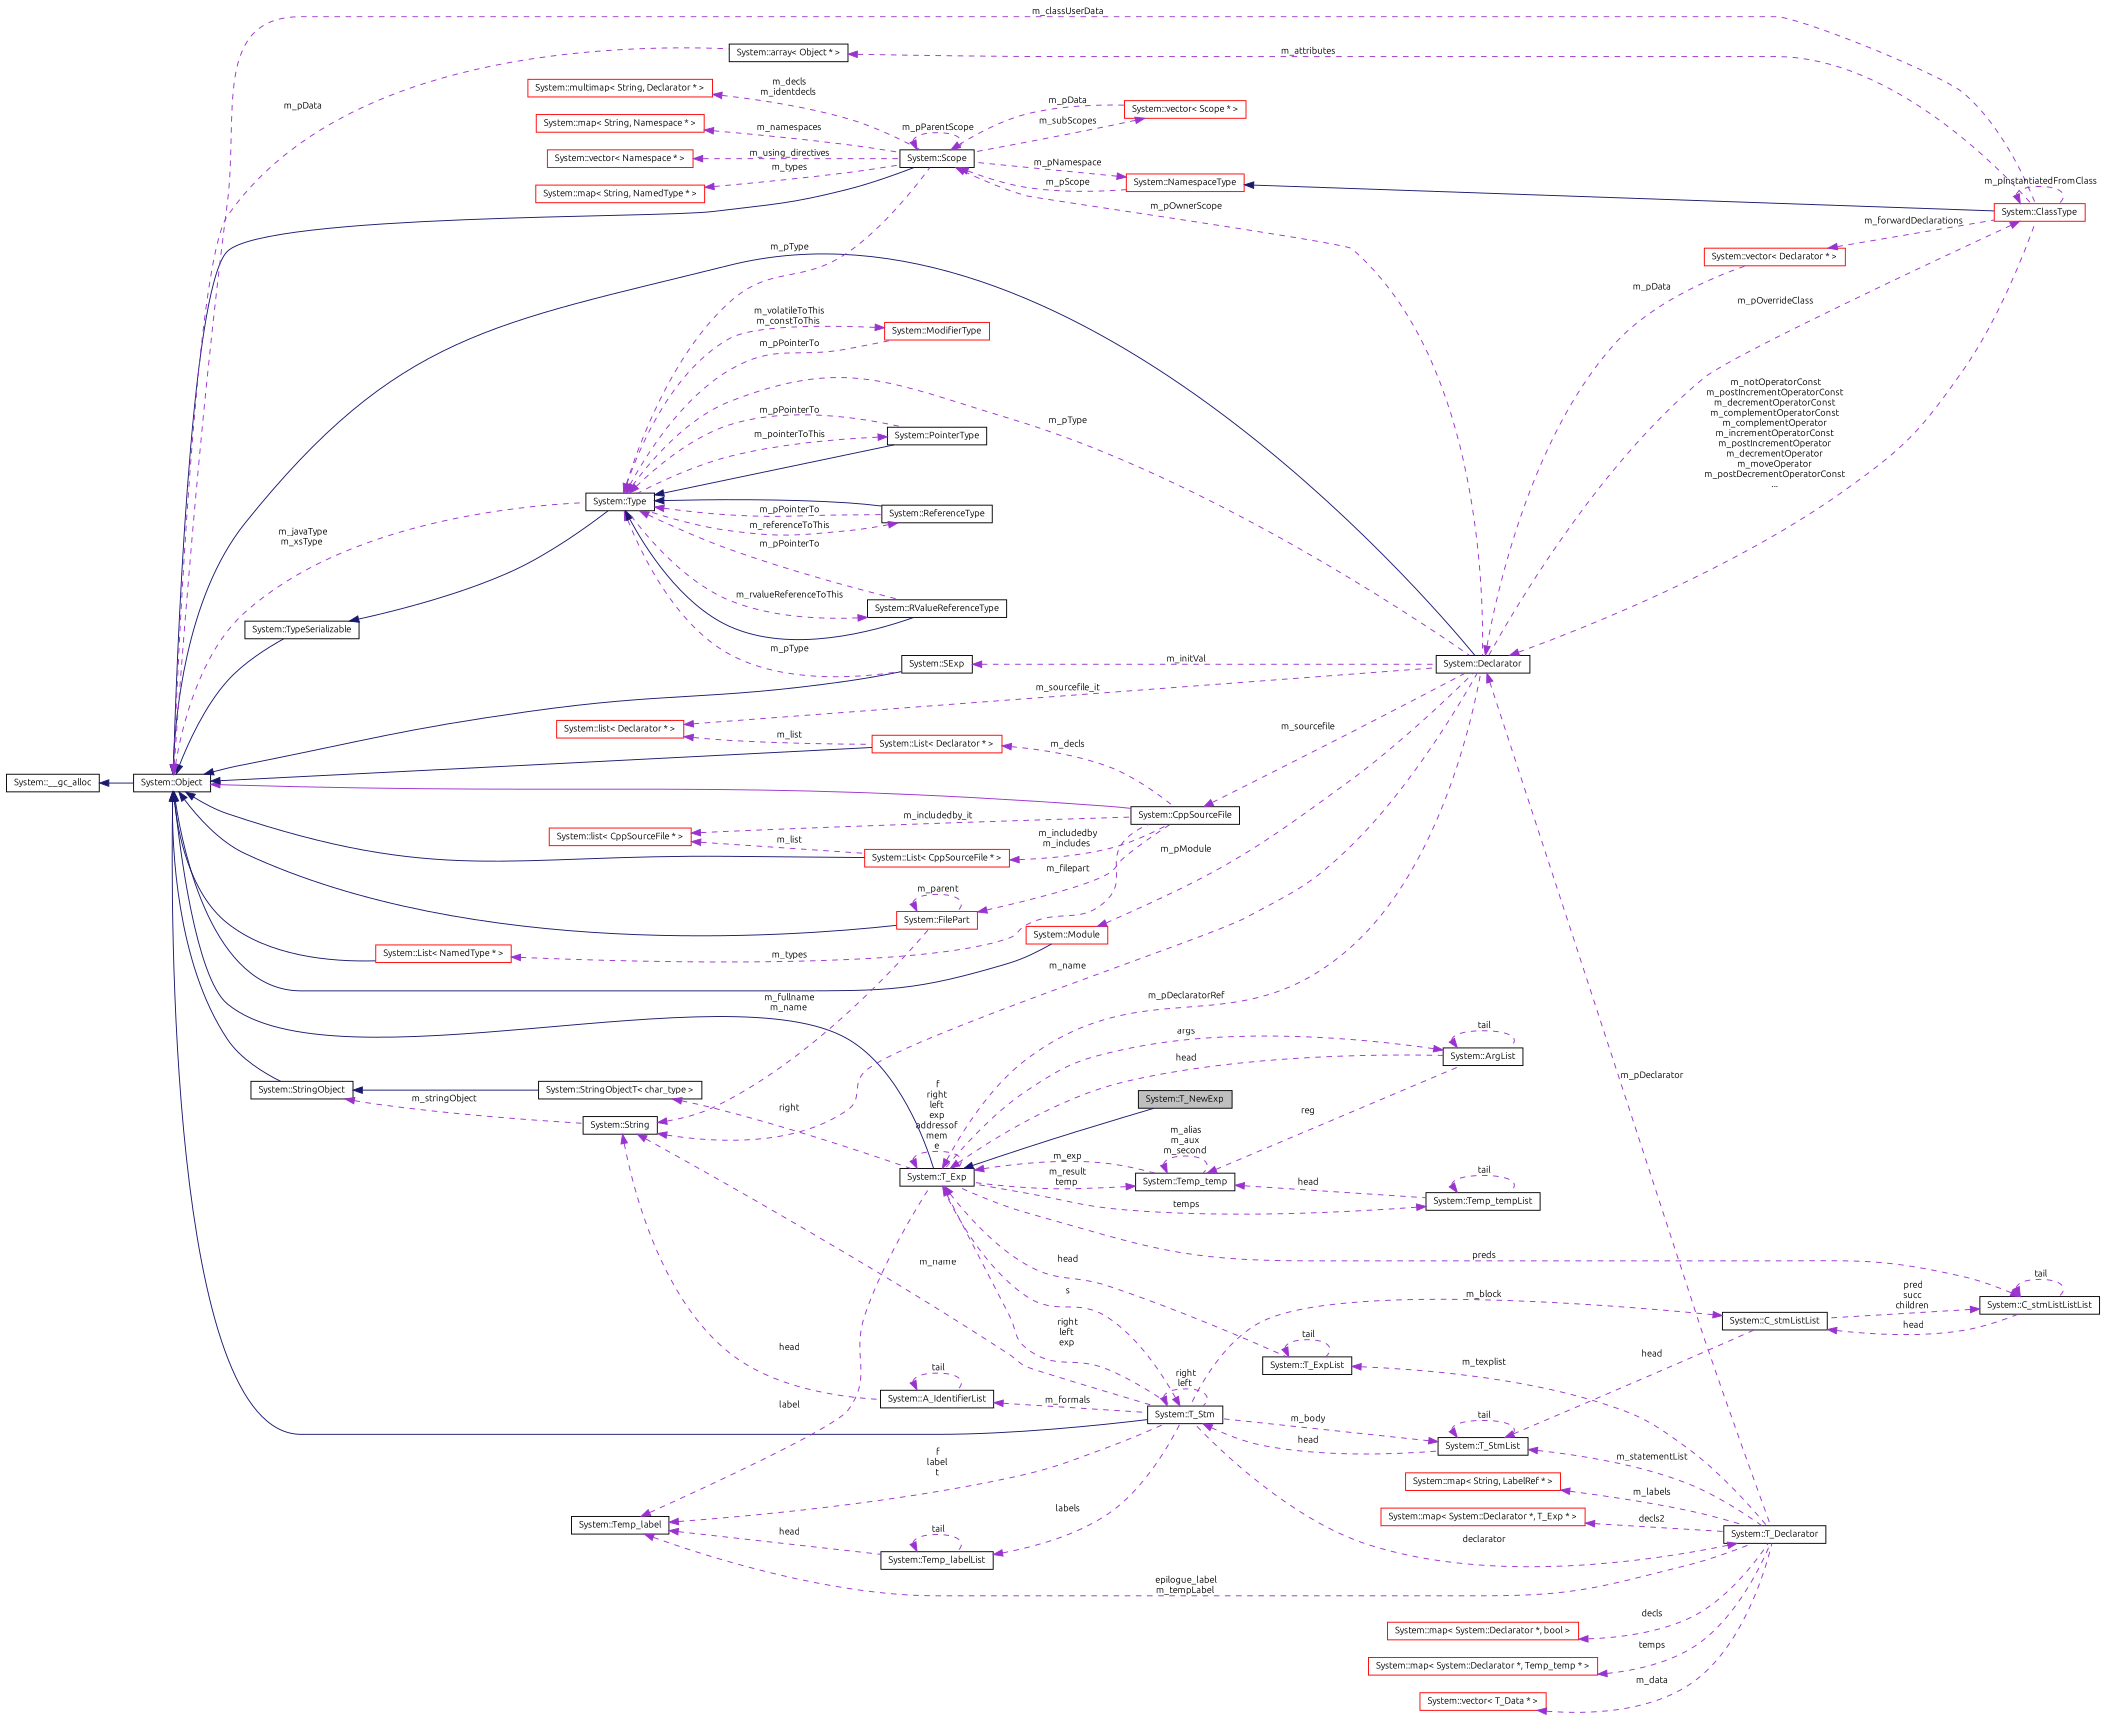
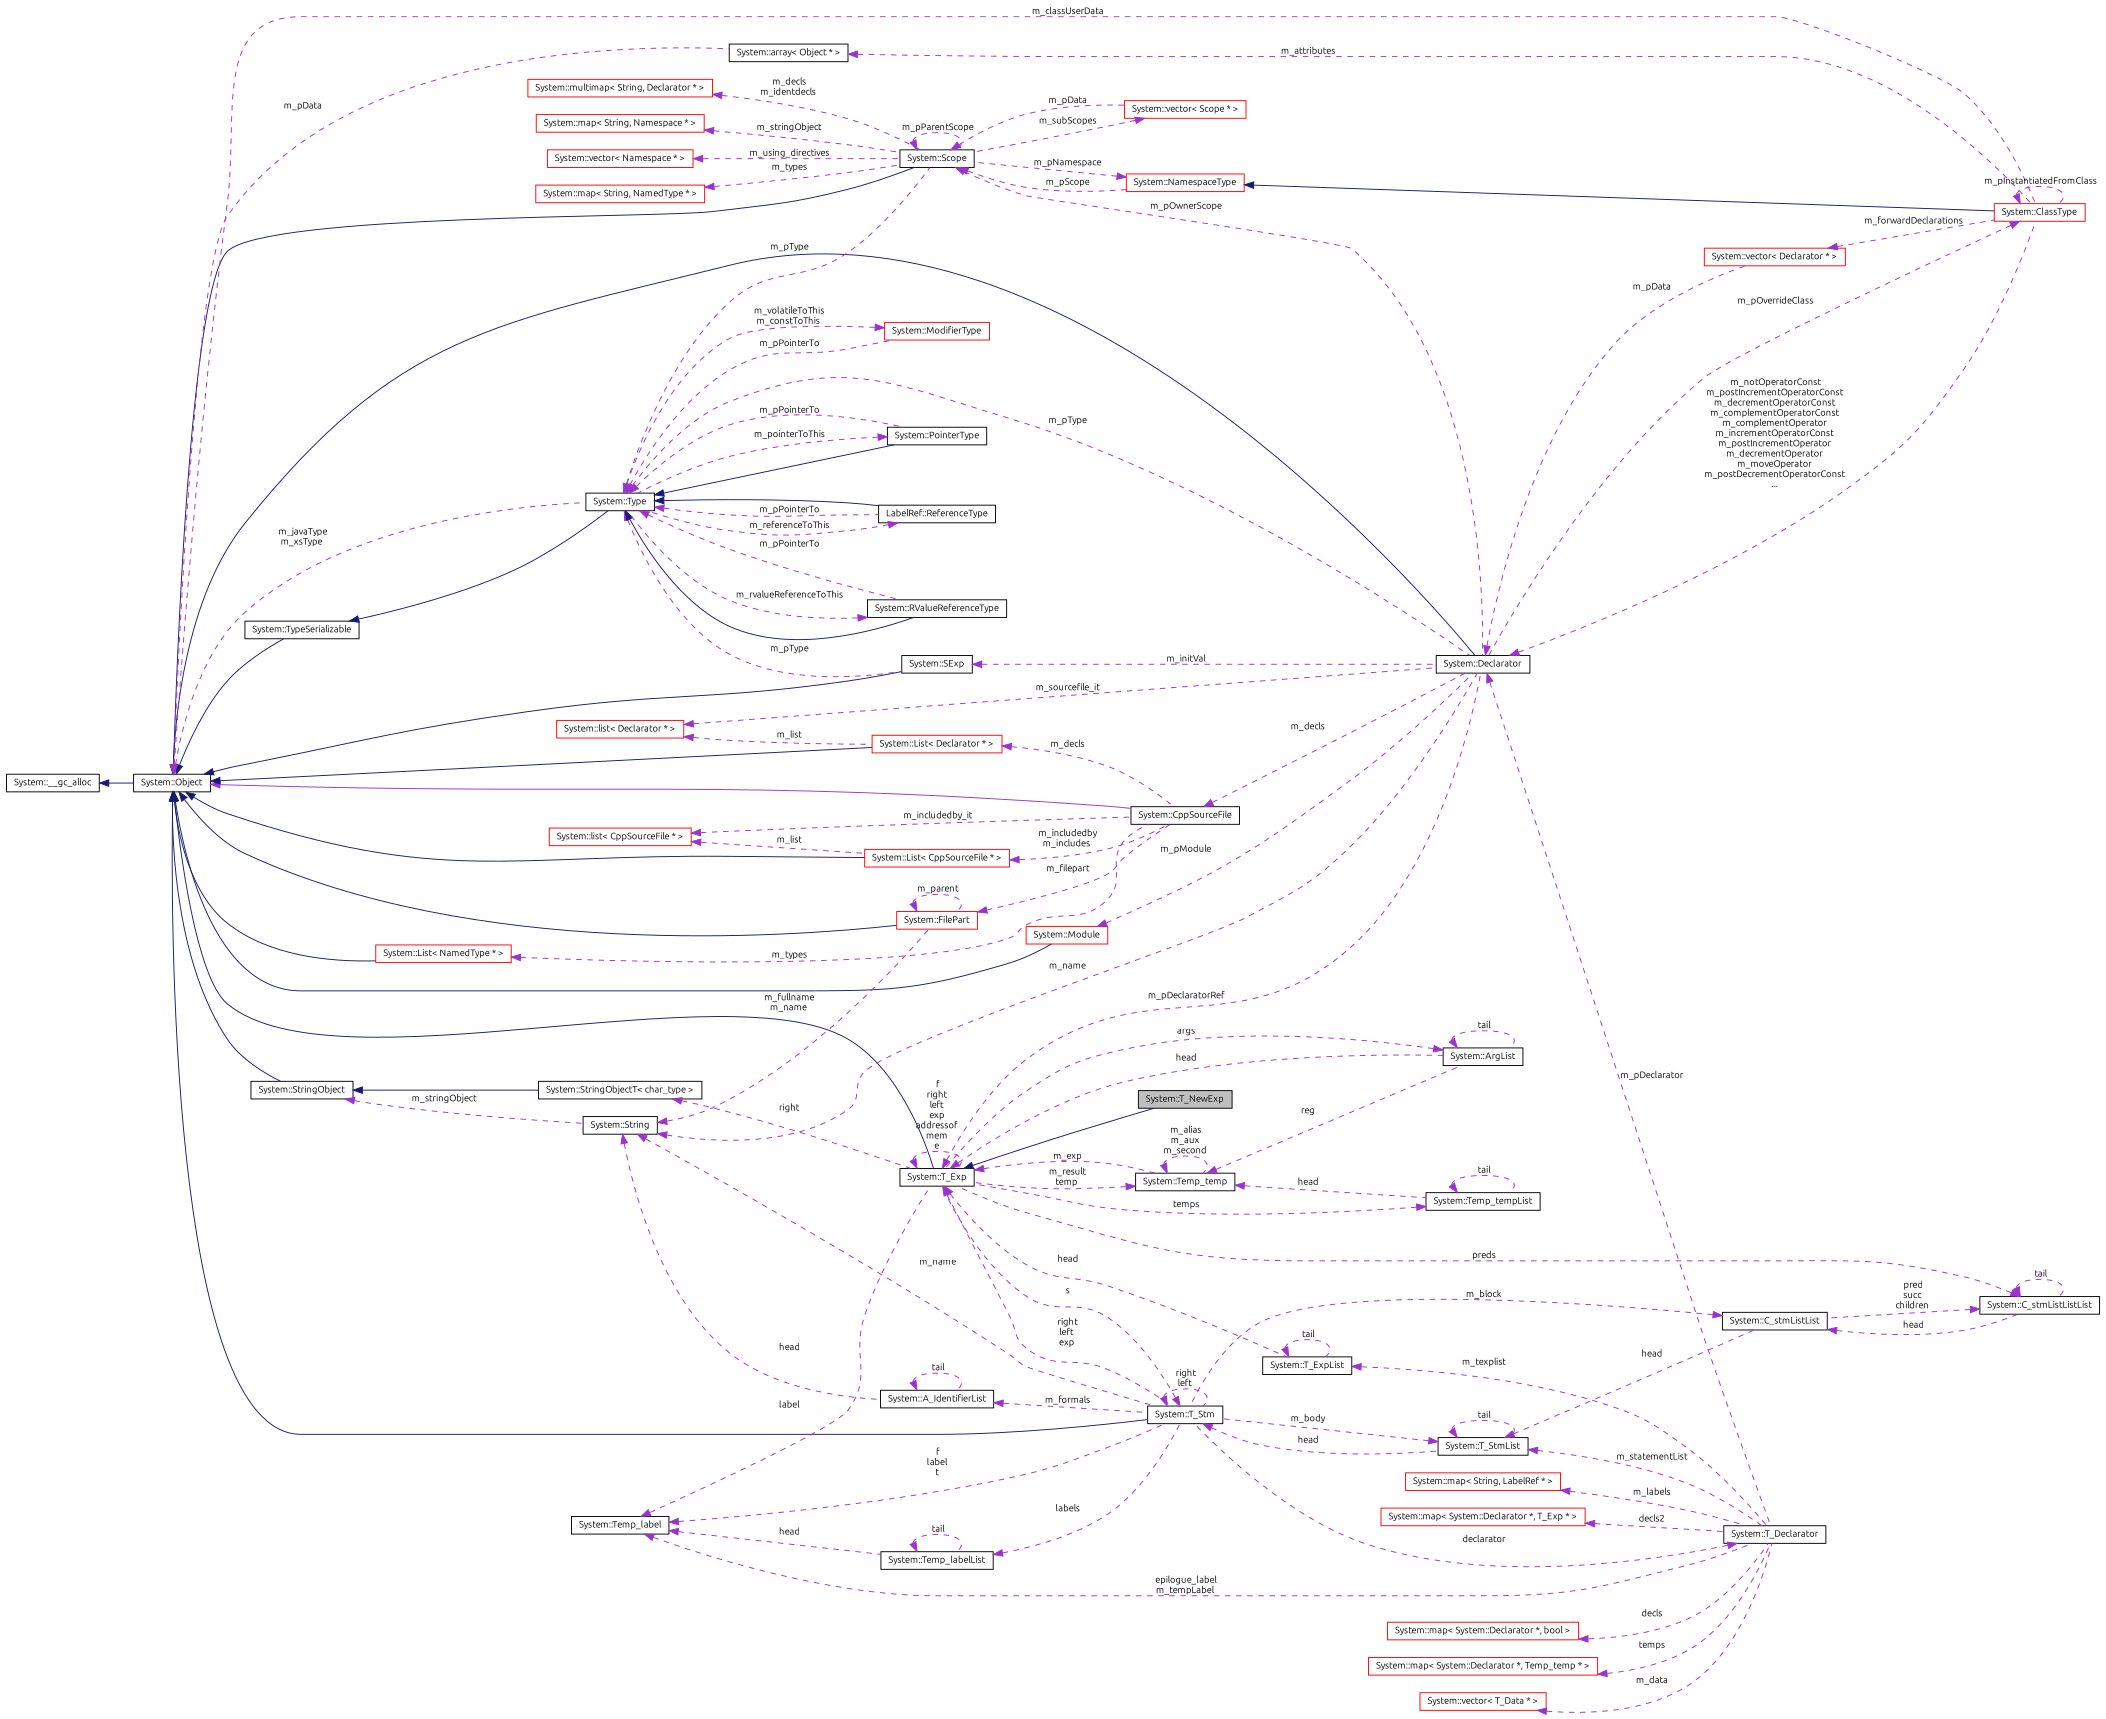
edge "System::Scope" -> "System::map< String, Namespace * >": label " m_namespaces" -> " m_stringObject"
node "System::ReferenceType": label "System::ReferenceType" -> "LabelRef::ReferenceType"
edge "System::Declarator" -> "System::CppSourceFile": label " m_sourcefile" -> " m_decls"
